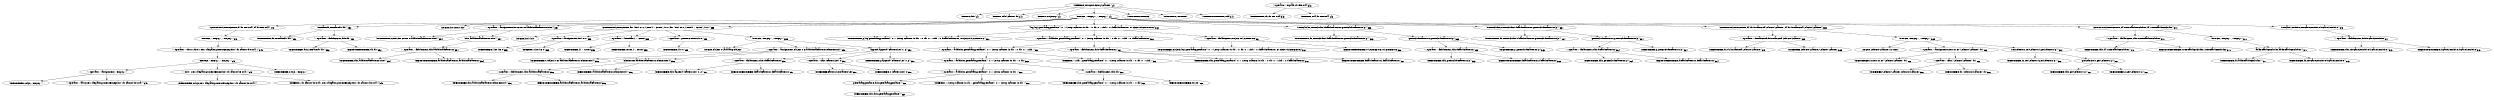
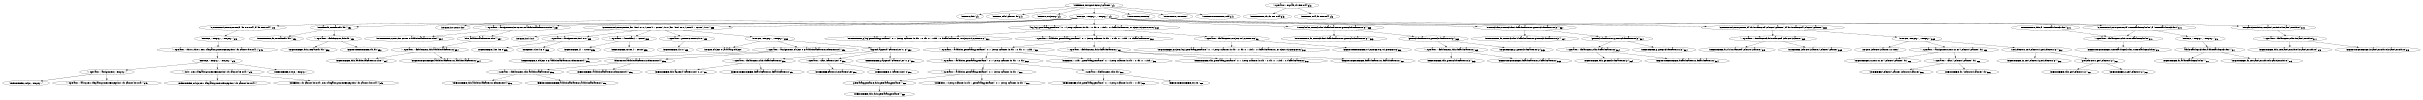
edge "(<operator>.fieldAccess,this.useDefaultExcludes)" -> "(IDENTIFIER,this,if (useDefaultExcludes))": reversed
